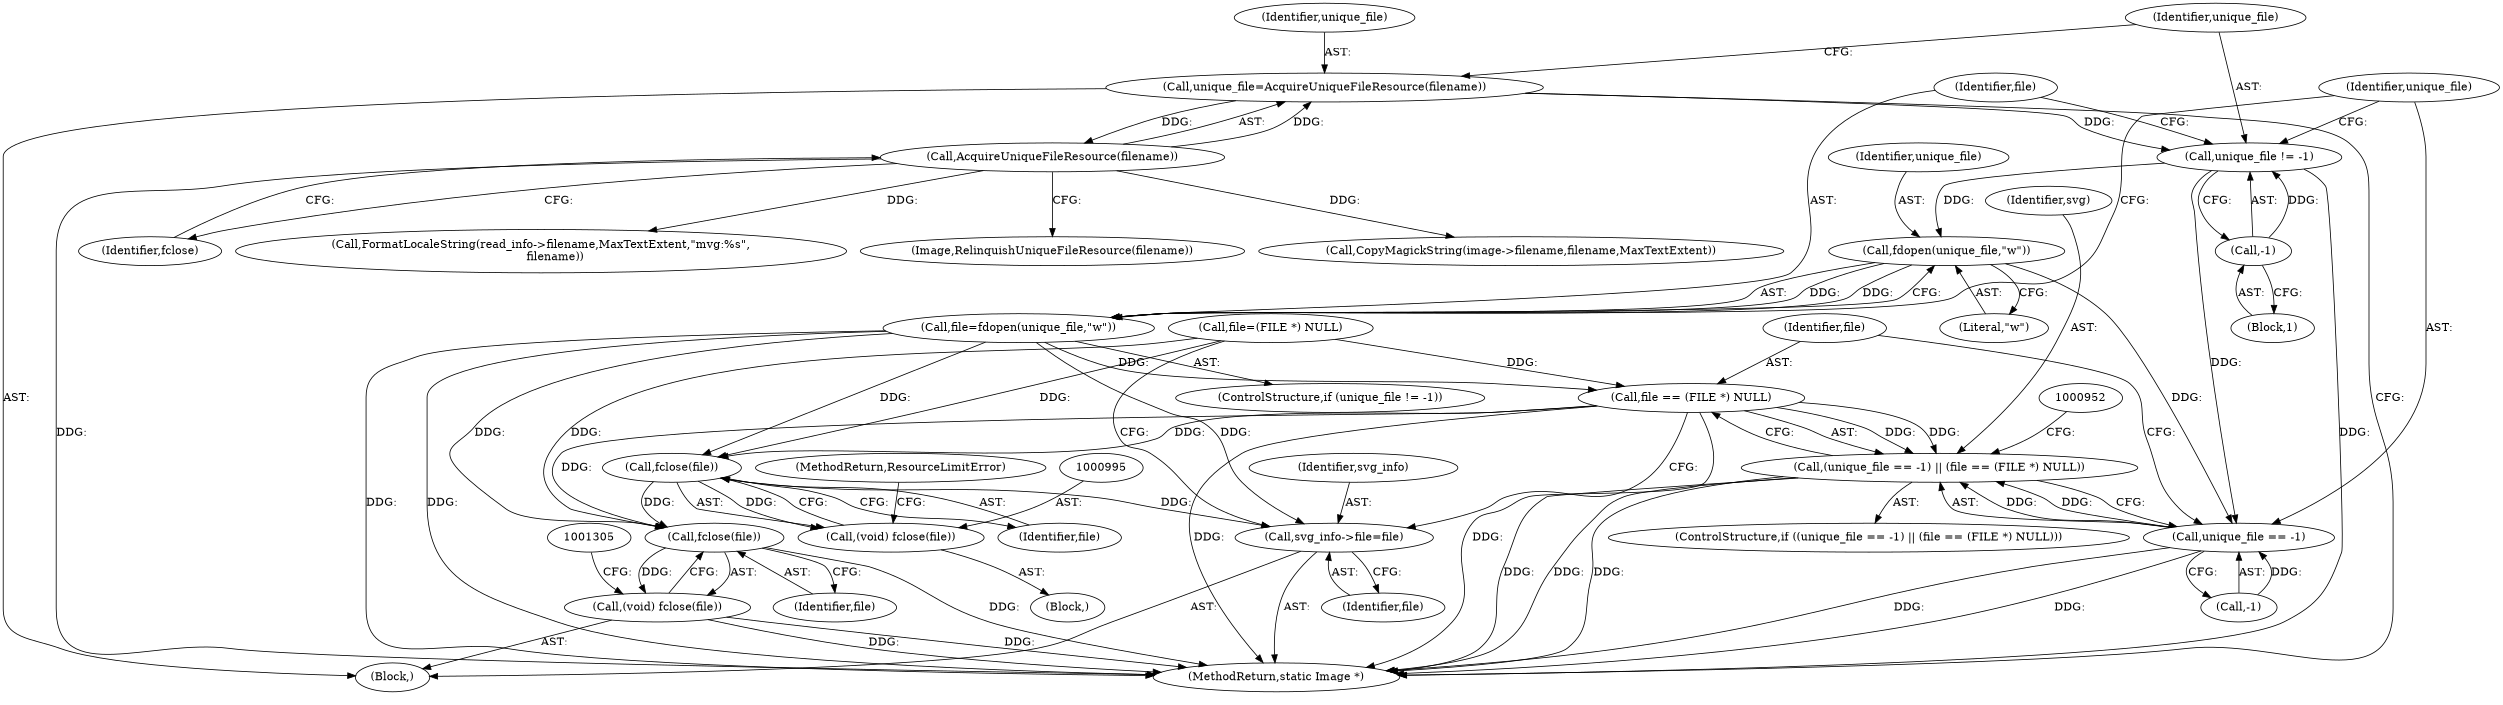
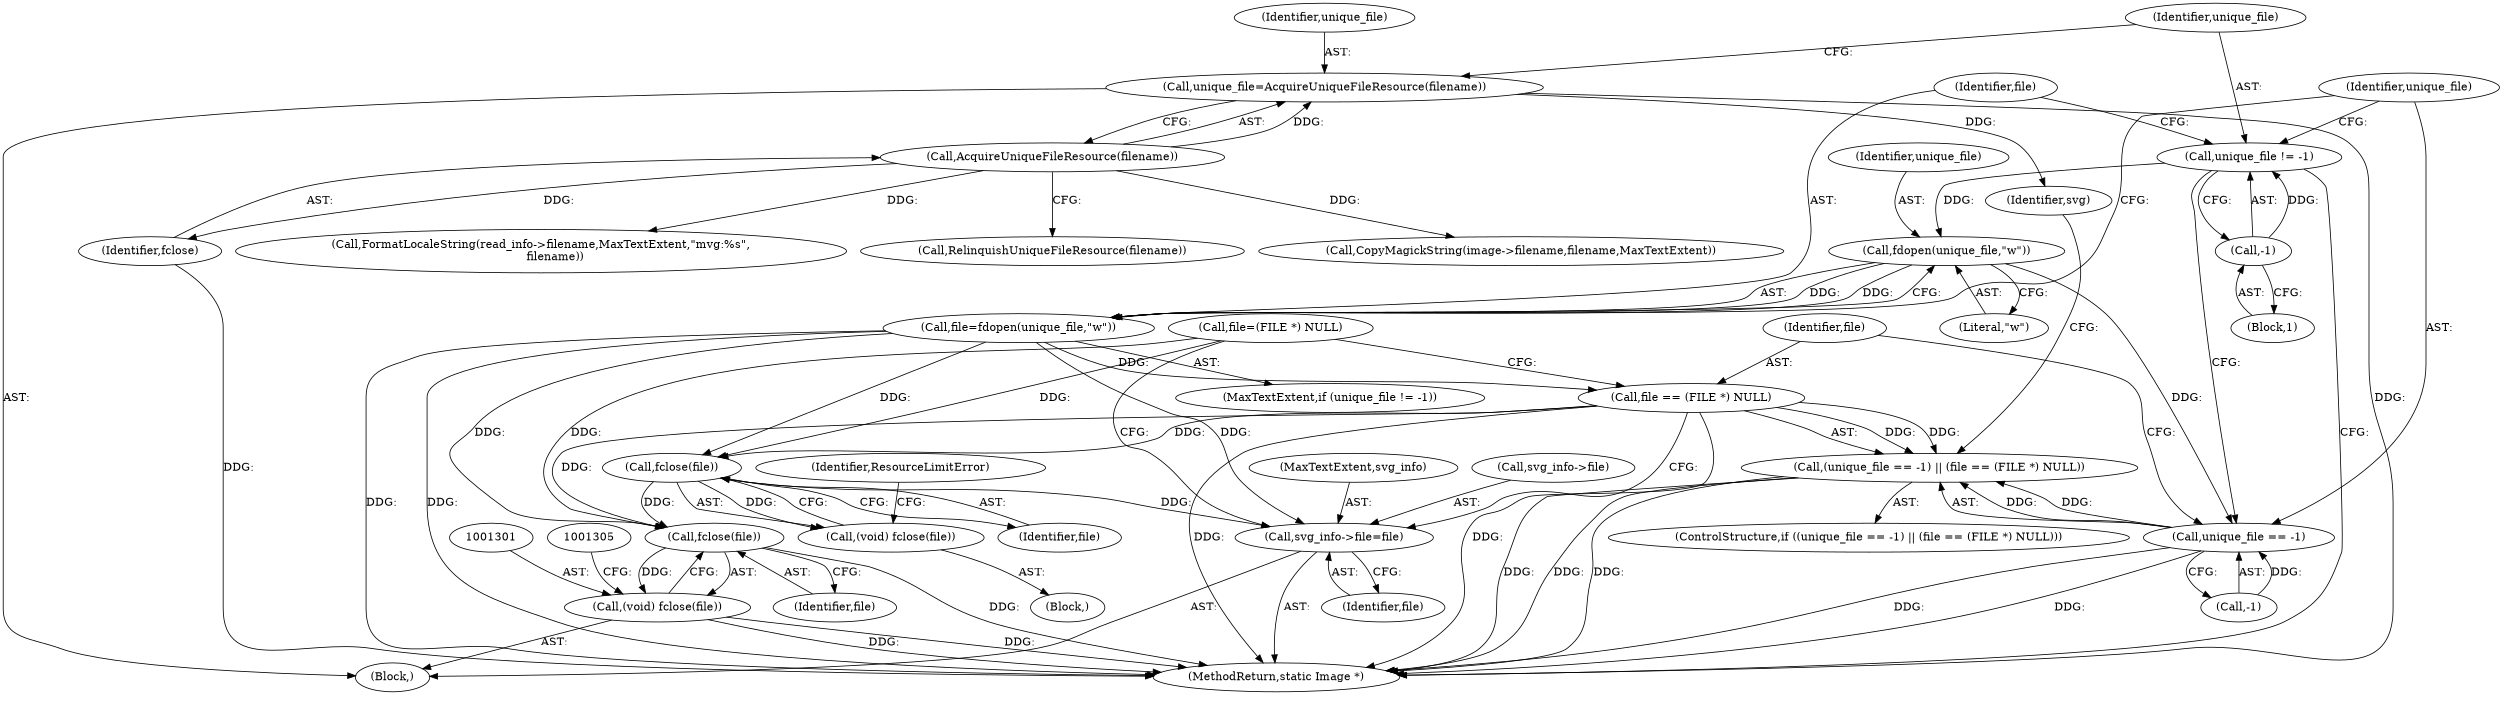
edge "(Call,unique_file=AcquireUniqueFileResource(filename))" -> "(Call,unique_file != -1)": now "(Call,unique_file=AcquireUniqueFileResource(filename))" -> "(Identifier,svg)"
edge "(Call,unique_file=AcquireUniqueFileResource(filename))" -> "(Call,AcquireUniqueFileResource(filename))": label "DDG: " -> "CFG: "
edge "(Identifier,fclose)" -> "(Call,AcquireUniqueFileResource(filename))": label "CFG: " -> "AST: "
edge "(Call,AcquireUniqueFileResource(filename))" -> "(Identifier,fclose)": label "CFG: " -> "DDG: "
node "(Image,RelinquishUniqueFileResource(filename))": label "(Image,RelinquishUniqueFileResource(filename))" -> "(Call,RelinquishUniqueFileResource(filename))"
edge "(Identifier,svg)" -> "(Call,(unique_file == -1) || (file == (FILE *) NULL))": label "AST: " -> "CFG: "
edge "(Call,file=(FILE *) NULL)" -> "(Call,file == (FILE *) NULL)": label "DDG: " -> "CFG: "
edge "(Call,unique_file != -1)" -> "(Call,unique_file == -1)": label "DDG: " -> "CFG: "
node "(ControlStructure,if (unique_file != -1))": label "(ControlStructure,if (unique_file != -1))" -> "(MaxTextExtent,if (unique_file != -1))"
node "1000952": removed
edge "(Call,unique_file=AcquireUniqueFileResource(filename))" -> "(MethodReturn,static Image *)": label "CFG: " -> "DDG: "
edge "(Call,unique_file != -1)" -> "(MethodReturn,static Image *)": label "DDG: " -> "CFG: "
edge "(Call,(unique_file == -1) || (file == (FILE *) NULL))" -> "(Call,file == (FILE *) NULL)": removed, label "CFG:"
node "(MethodReturn,ResourceLimitError)": label "(MethodReturn,ResourceLimitError)" -> "(Identifier,ResourceLimitError)"
node "1000995": removed
node "(Identifier,svg_info)": label "(Identifier,svg_info)" -> "(MaxTextExtent,svg_info)"
node "(Call,svg_info->file)": added
edge "(Call,(unique_file == -1) || (file == (FILE *) NULL))" -> "(Call,unique_file == -1)": removed, label "CFG:"
node "1001301": added
edge "(Call,AcquireUniqueFileResource(filename))" -> "(MethodReturn,static Image *)": now "(Identifier,fclose)" -> "(MethodReturn,static Image *)"
